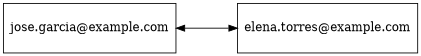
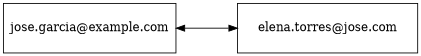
node "elena.torres@example.com": label "elena.torres@example.com" -> "elena.torres@jose.com"
